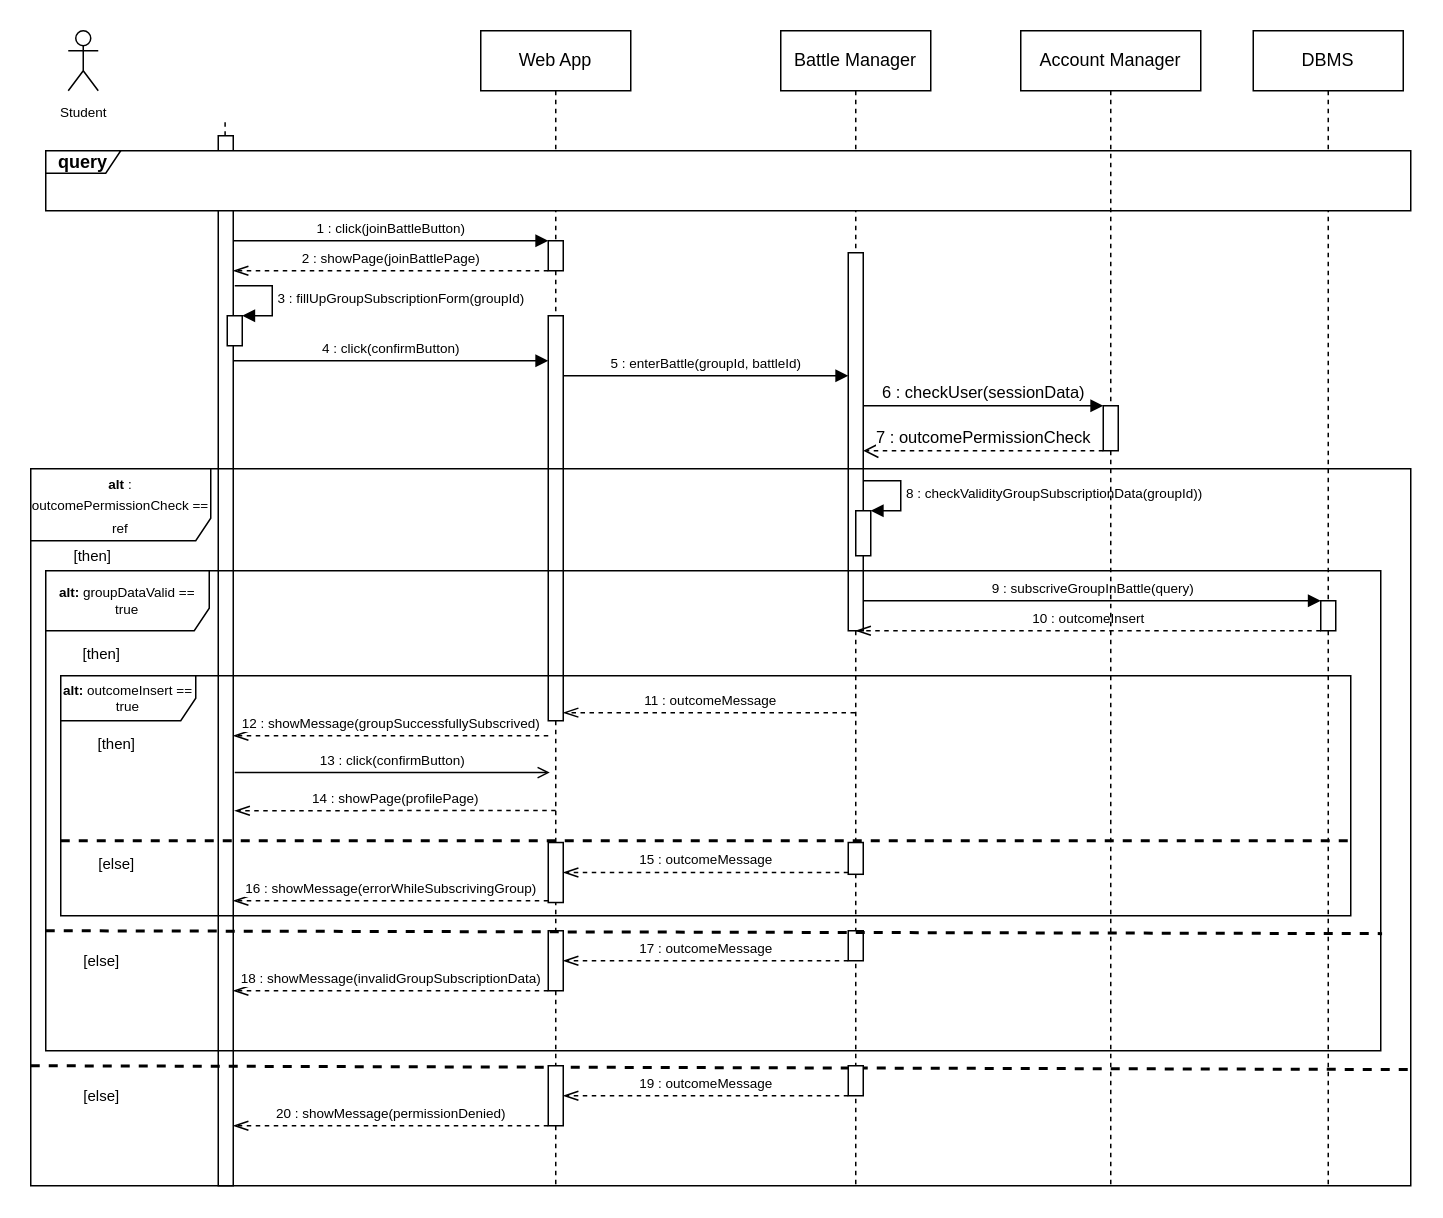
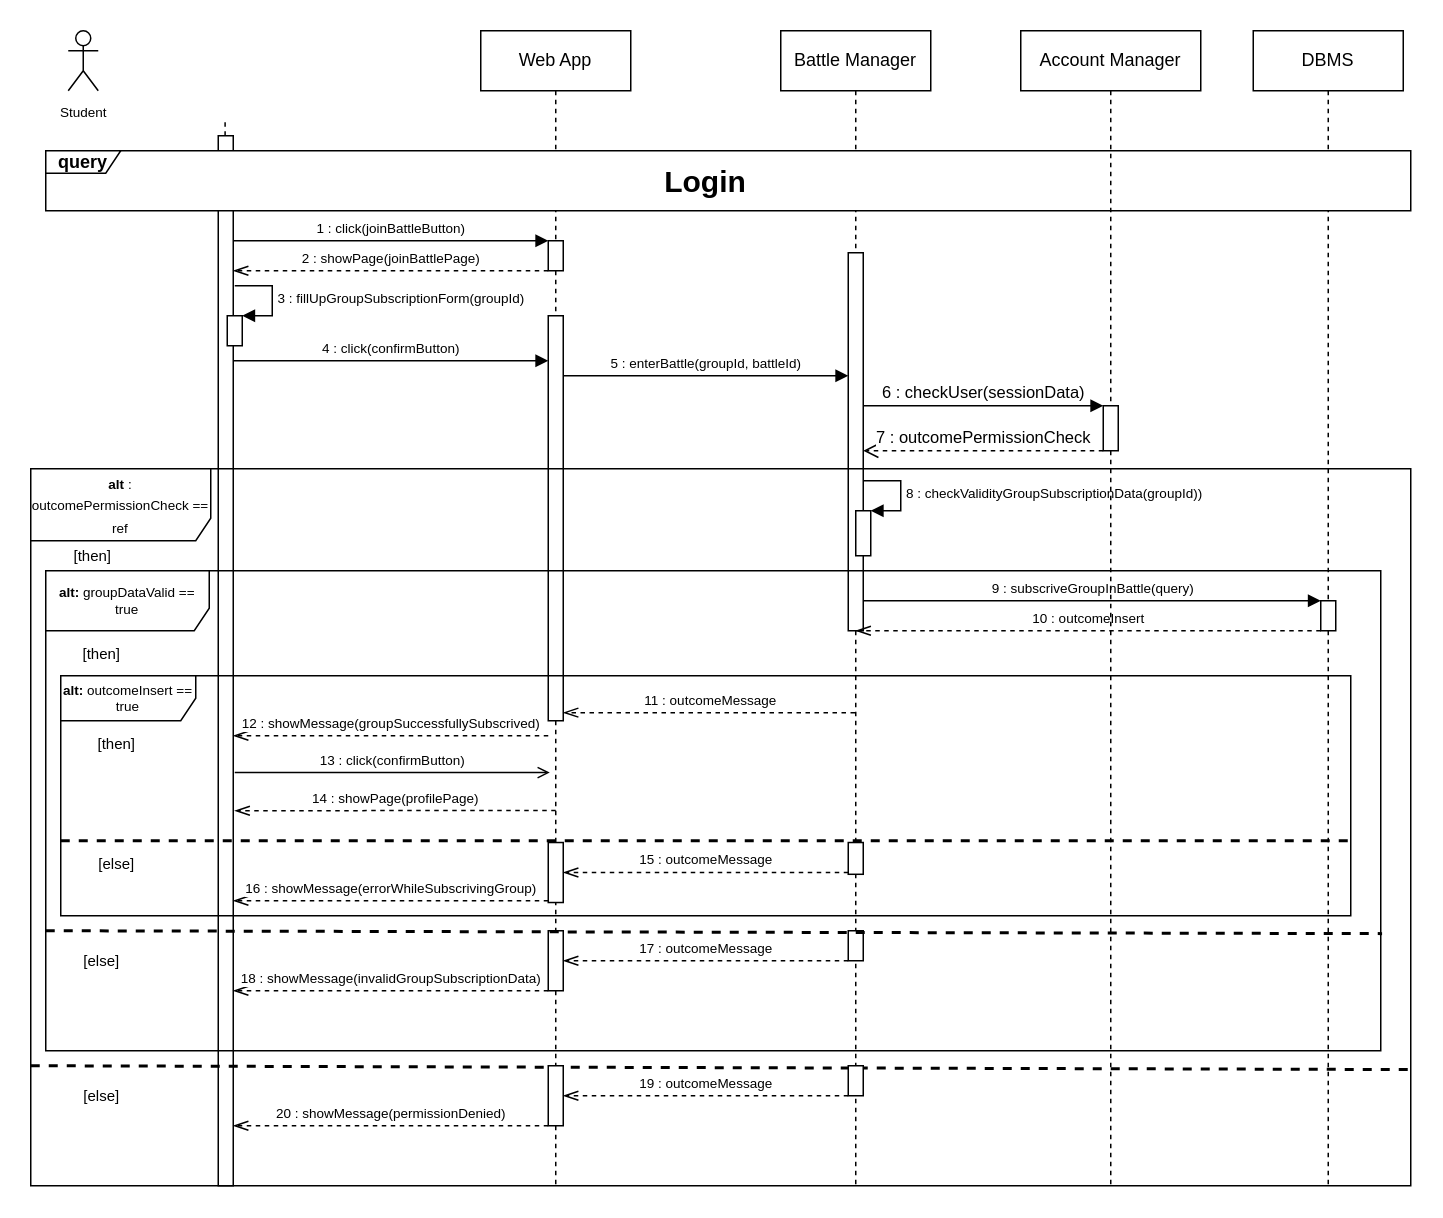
node "Login": added
